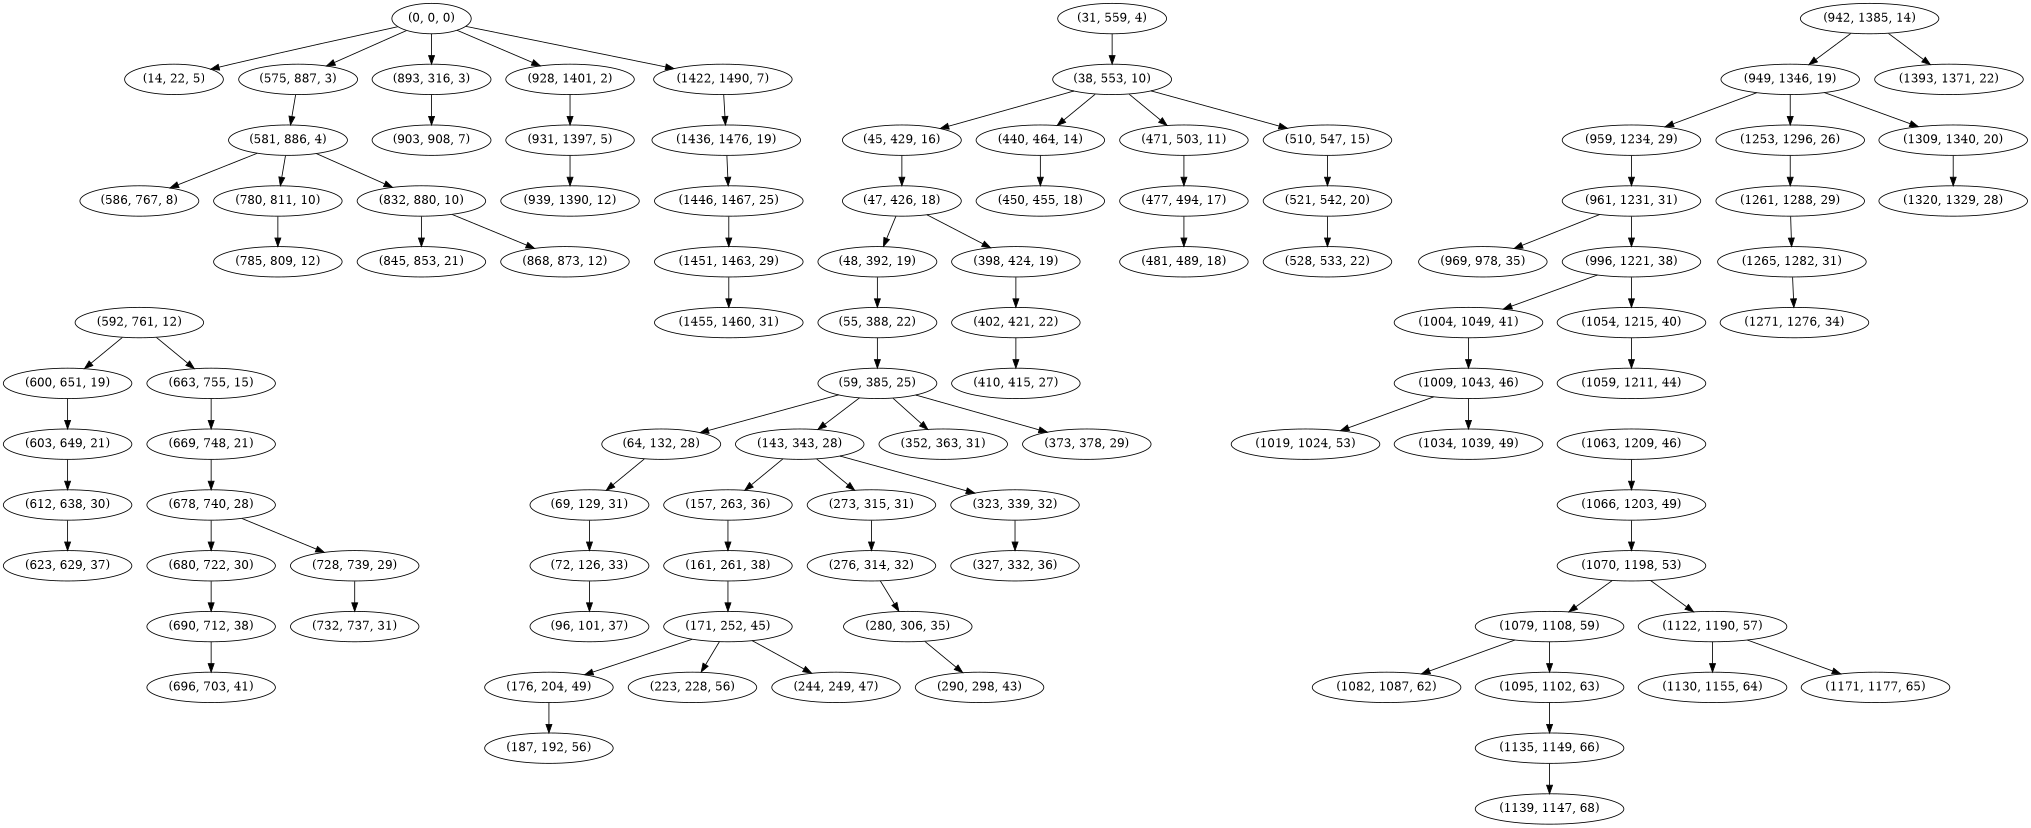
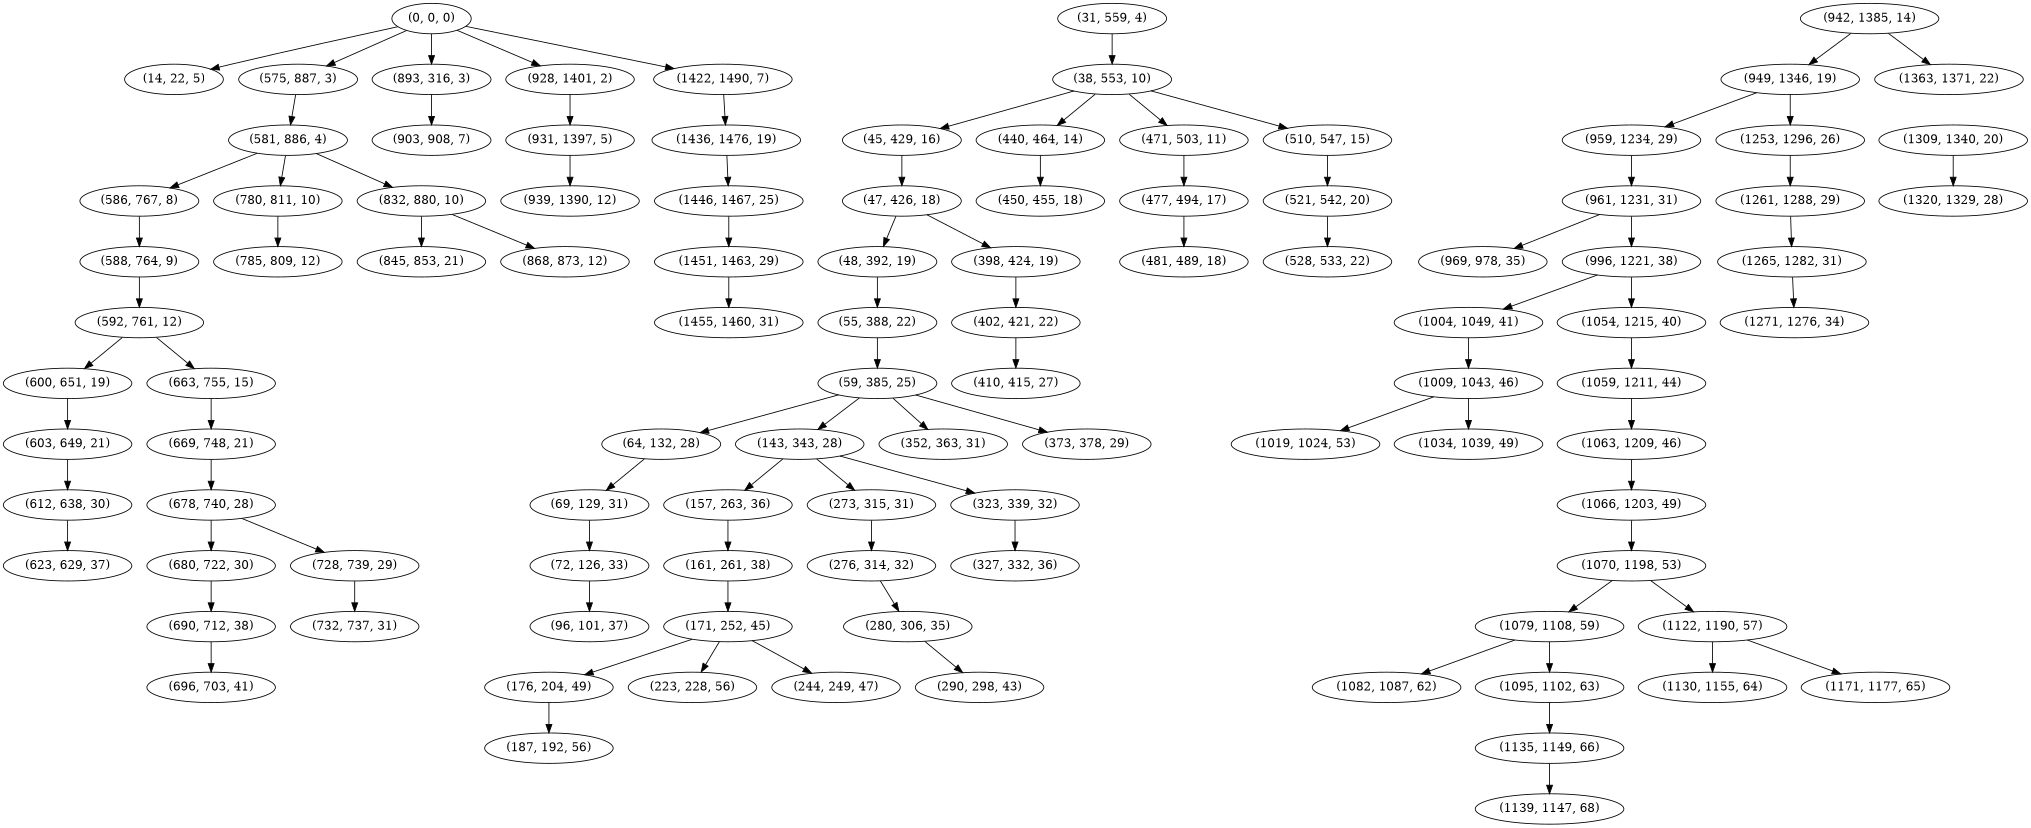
node "(1393, 1371, 22)": label "(1393, 1371, 22)" -> "(1363, 1371, 22)"
edge "(949, 1346, 19)" -> "(1309, 1340, 20)": removed
node "(588, 764, 9)": added
edge "(1059, 1211, 44)" -> "(1063, 1209, 46)": added
